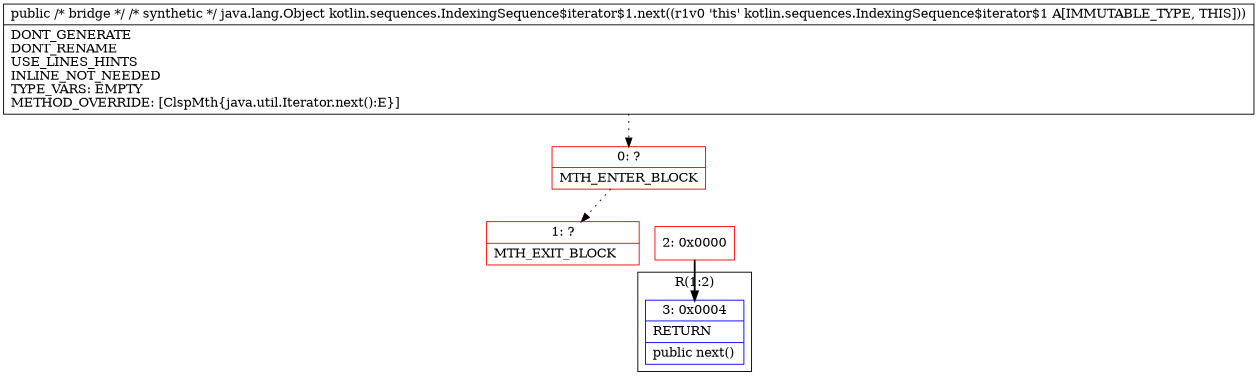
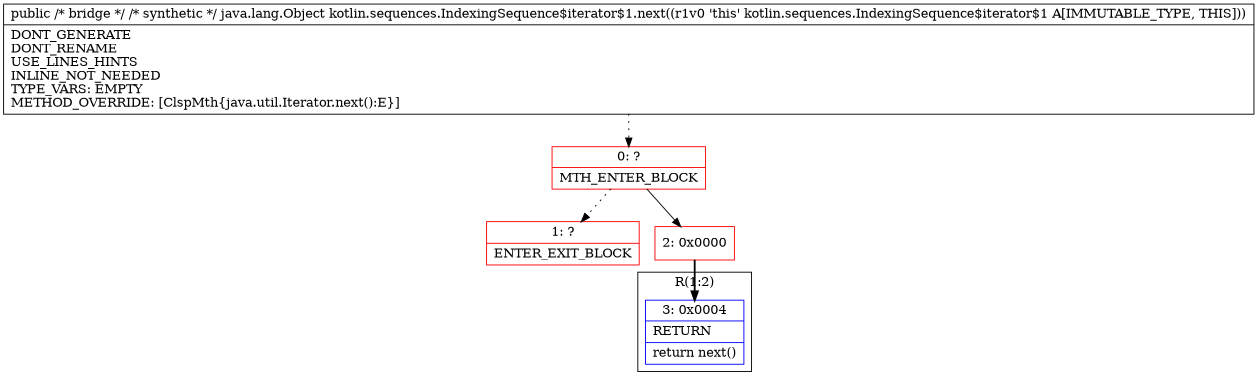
edge "0: ?" -> "2: 0x0000": added
node "1: ?": text "MTH_EXIT_BLOCK" -> "ENTER_EXIT_BLOCK"
node "3: 0x0004": text "public next()" -> "return next()"
